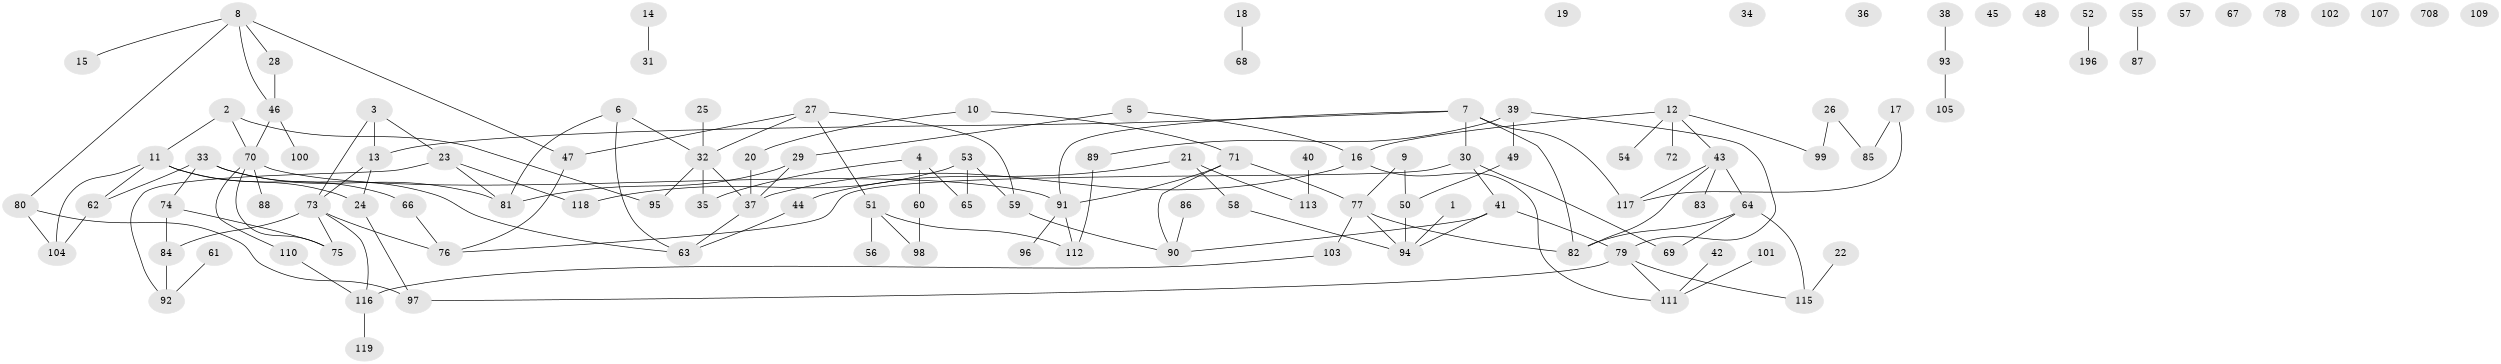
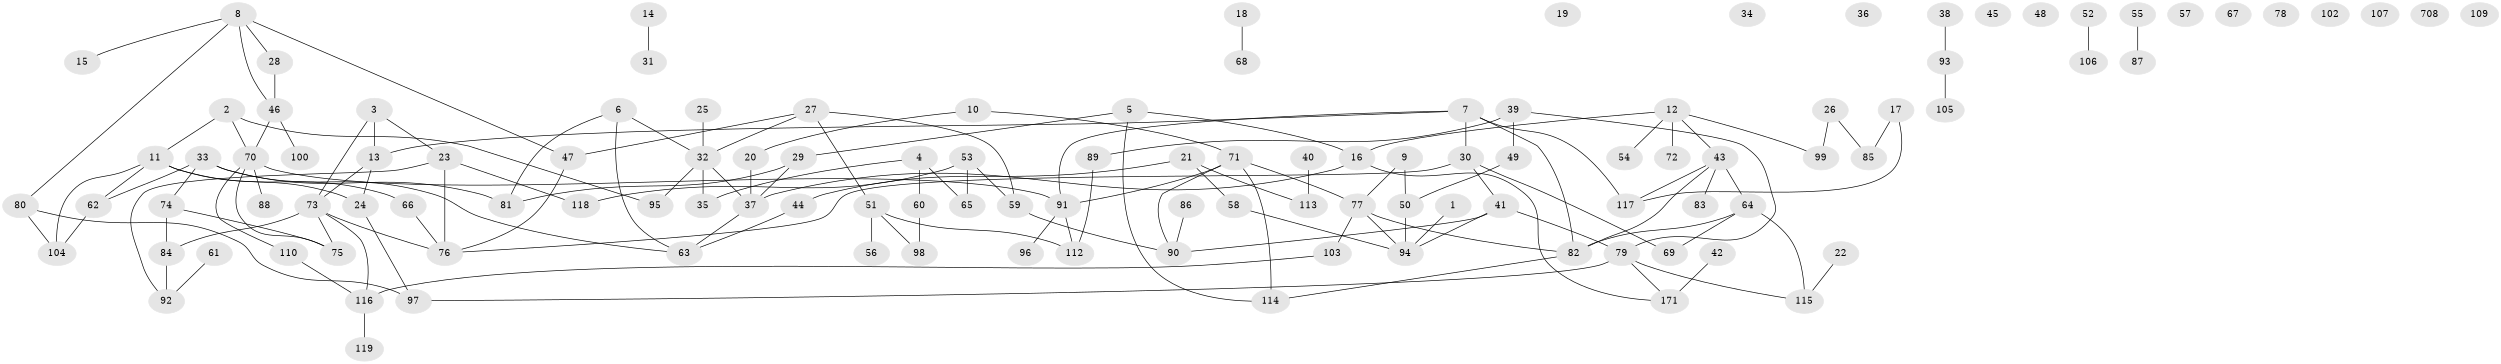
node "196": label "196" -> "106"
edge "23" -- "81": now "23" -- "76"
node "101": removed
node "114": added
node "111": label "111" -> "171"
